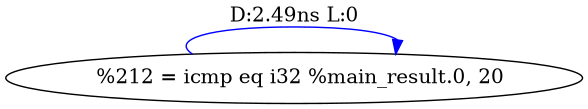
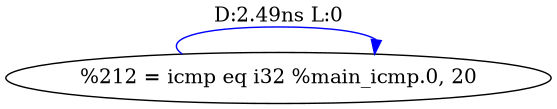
node "%212 = icmp eq i32 %main_result.0, 20": label "%212 = icmp eq i32 %main_result.0, 20" -> "%212 = icmp eq i32 %main_icmp.0, 20"
